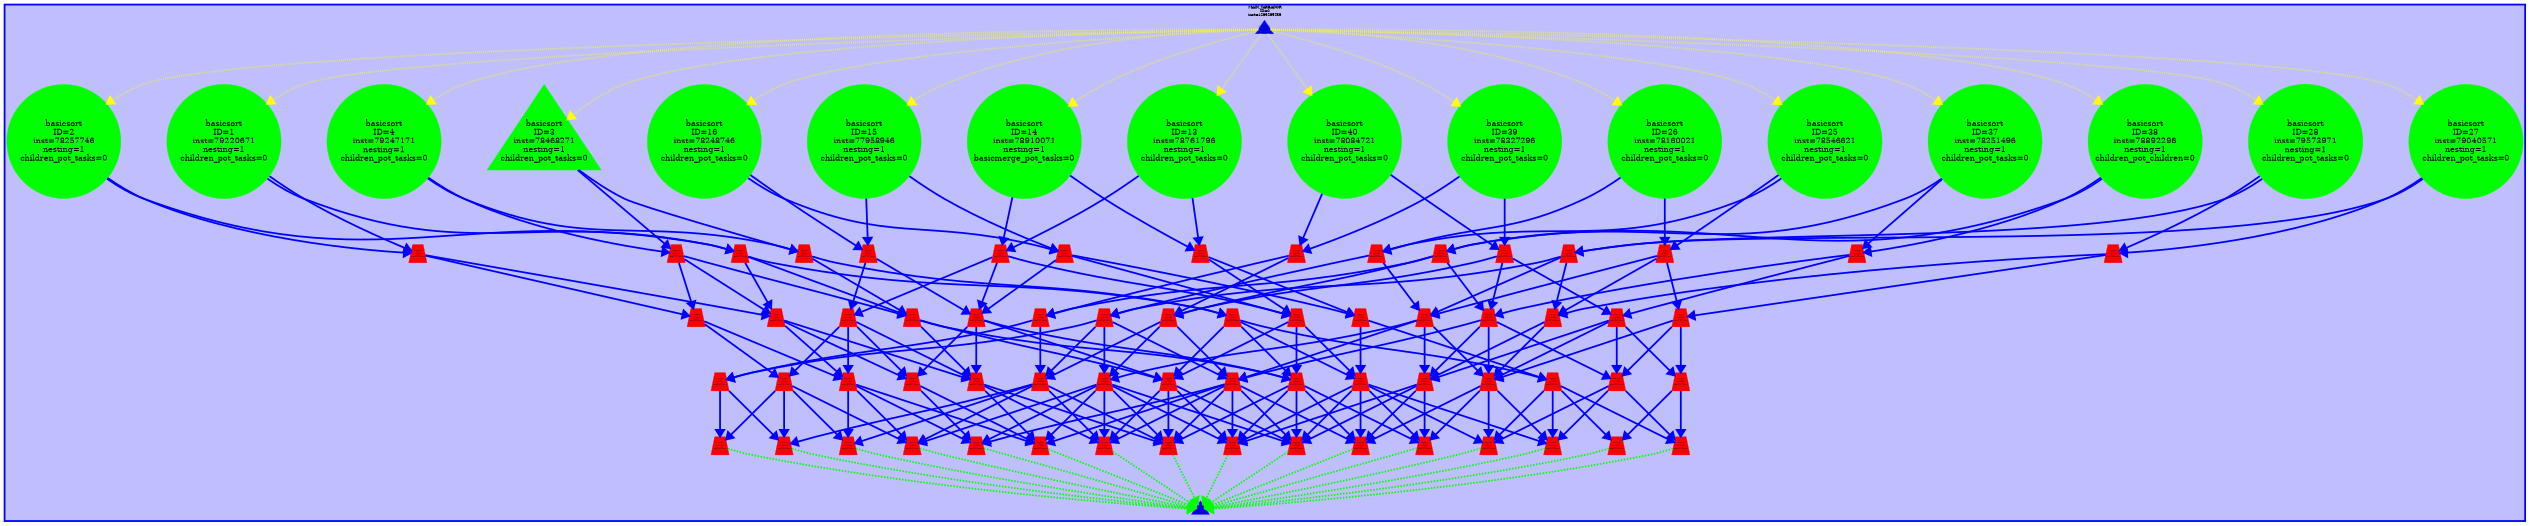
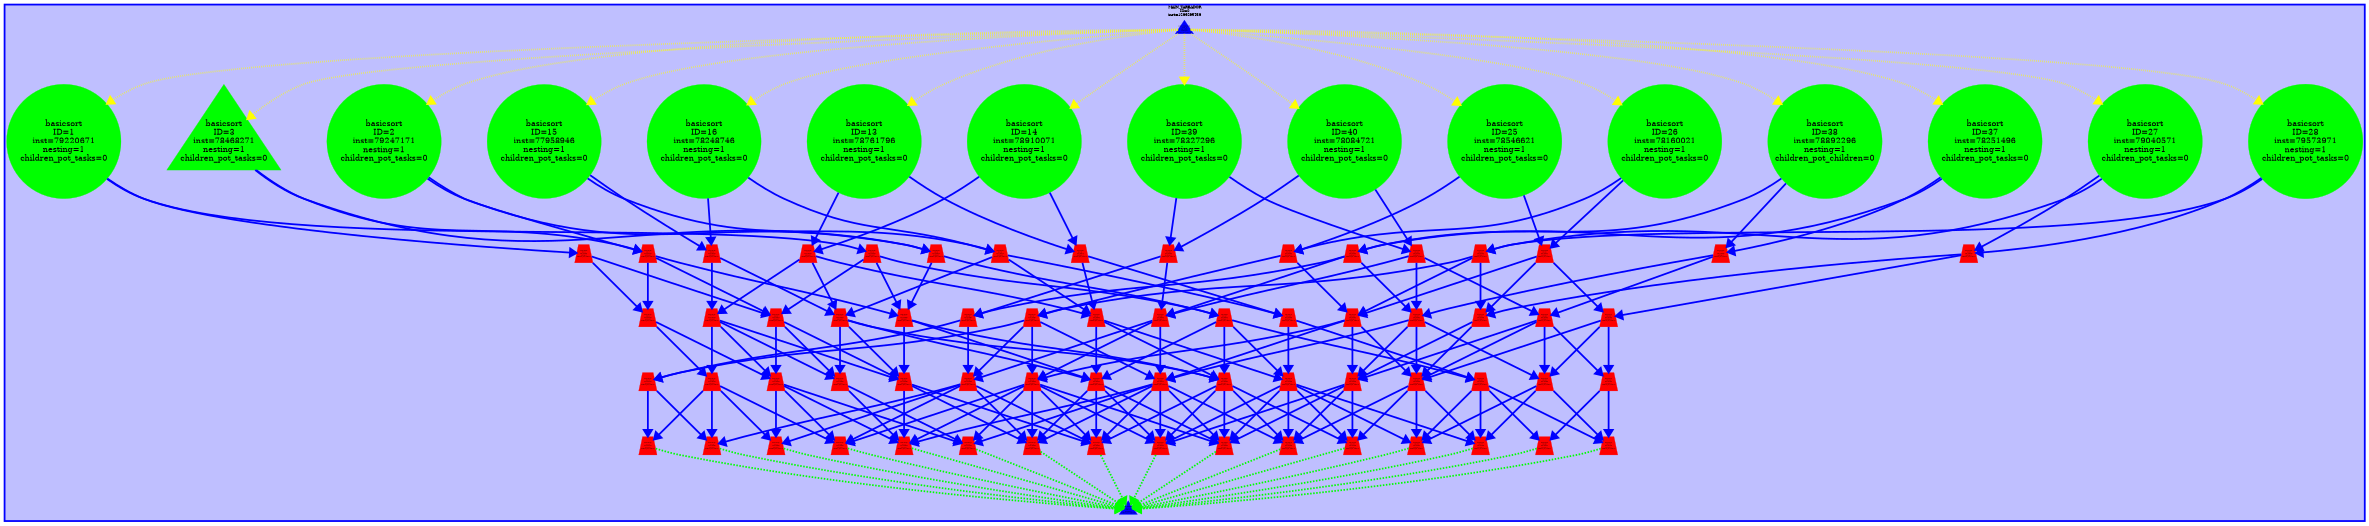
node "basicsort ID=2 inst=78257746 nesting=1 children_pot_tasks=0": removed
node "basicsort ID=4 inst=79247171 nesting=1 children_pot_tasks=0": label "basicsort ID=4 inst=79247171 nesting=1 children_pot_tasks=0" -> "basicsort ID=2 inst=79247171 nesting=1 children_pot_tasks=0"
node "basicsort ID=14 inst=78910071 nesting=1 basicmerge_pot_tasks=0": label "basicsort ID=14 inst=78910071 nesting=1 basicmerge_pot_tasks=0" -> "basicsort ID=14 inst=78910071 nesting=1 children_pot_tasks=0"
